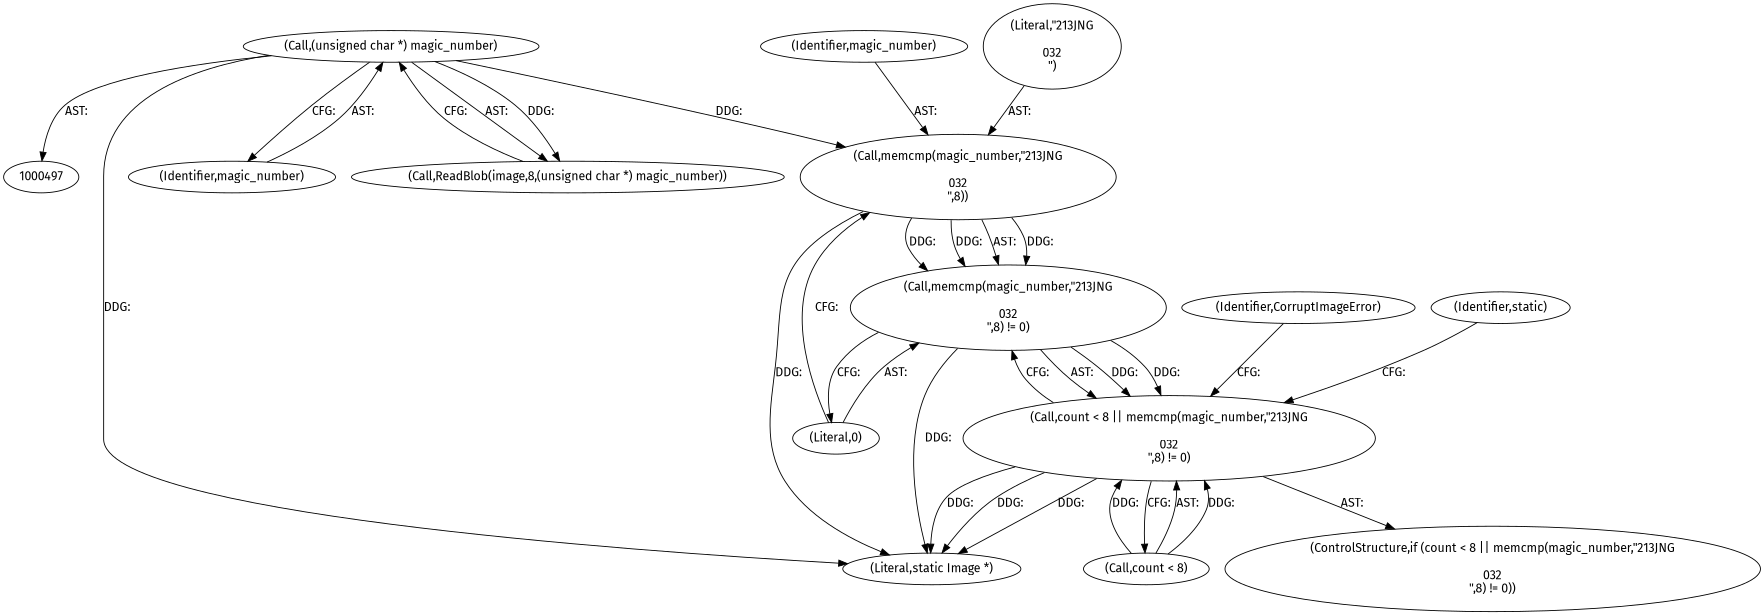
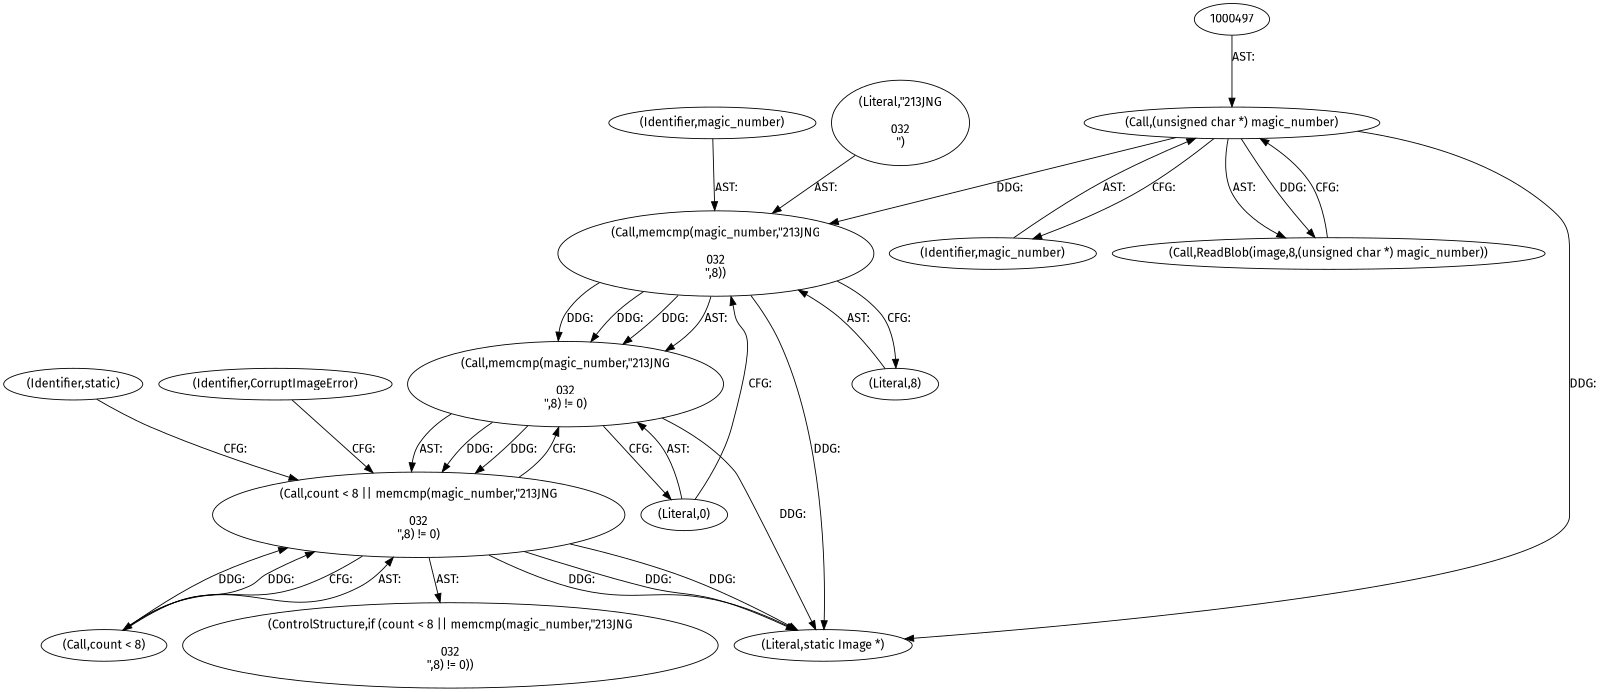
edge "(Call,(unsigned char *) magic_number)" -> "1000497": reversed
node "(Literal,8)": added
